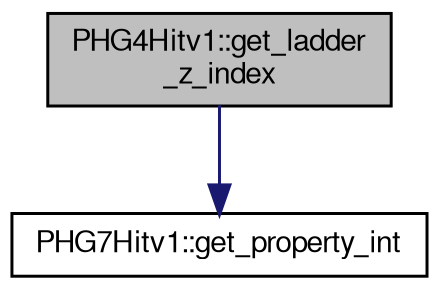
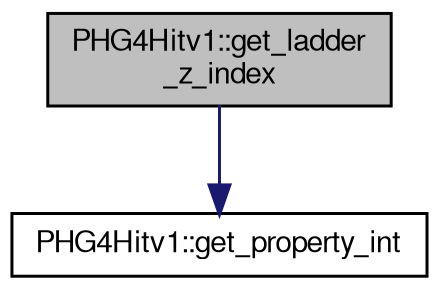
node "PHG7Hitv1::get_property_int": label "PHG7Hitv1::get_property_int" -> "PHG4Hitv1::get_property_int"
